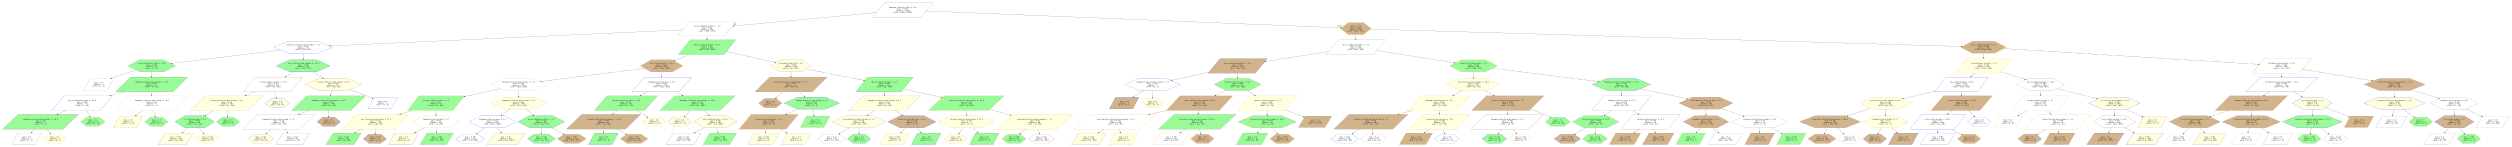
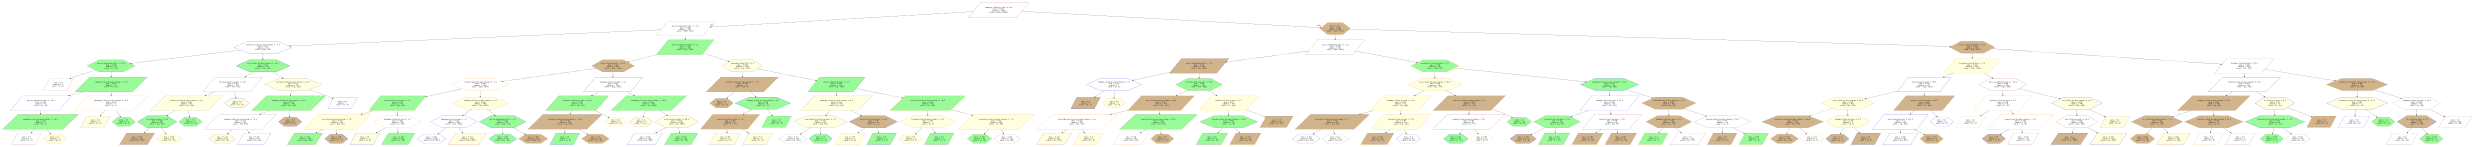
node "gini = 0.0 samples = 46 value = [0, 46]": removed
node "gini = 0.375 samples = 252 value = [63, 189]": fillcolor lightyellow -> tan
node "gini = 0.165 samples = 22 value = [2, 20]": shape hexagon -> parallelogram
node "gini = 0.142 samples = 13 value = [1, 12]": shape hexagon -> parallelogram
node "gini = 0.231 samples = 15 value = [2, 13]": fillcolor tan -> white
node "gini = 0.084 samples = 68 value = [3, 65]": fillcolor white -> tan
